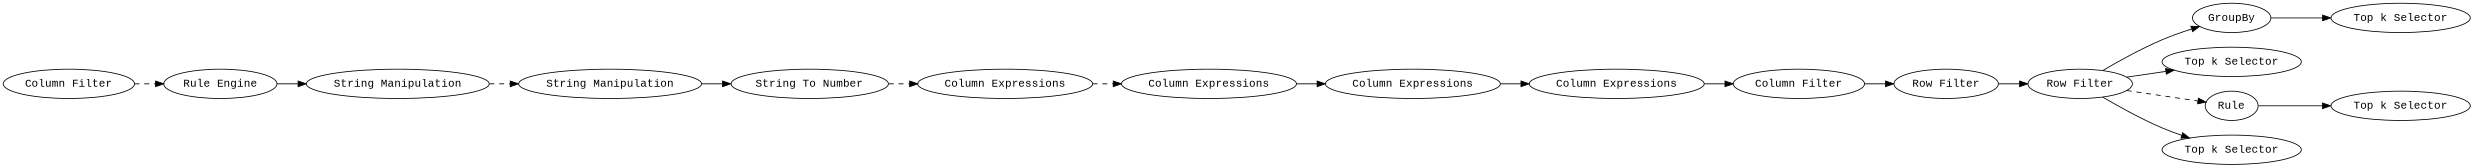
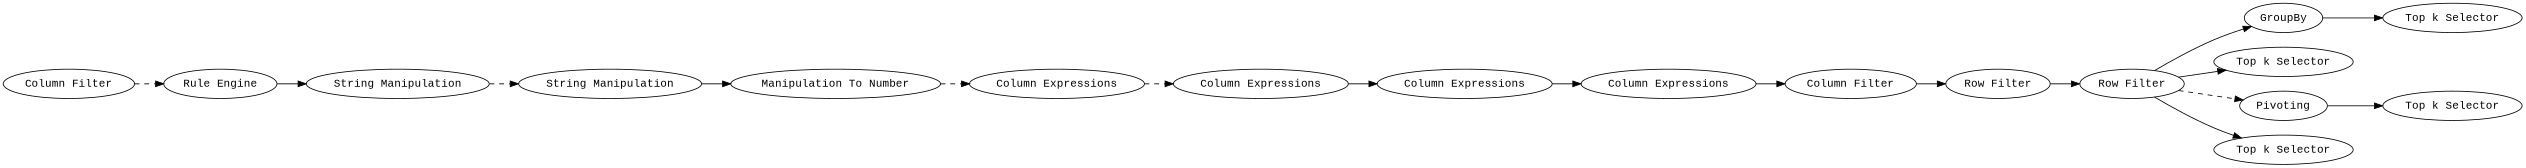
node "String To Number": label "String To Number" -> "Manipulation To Number"
node "Rule": label "Rule" -> "Pivoting"
